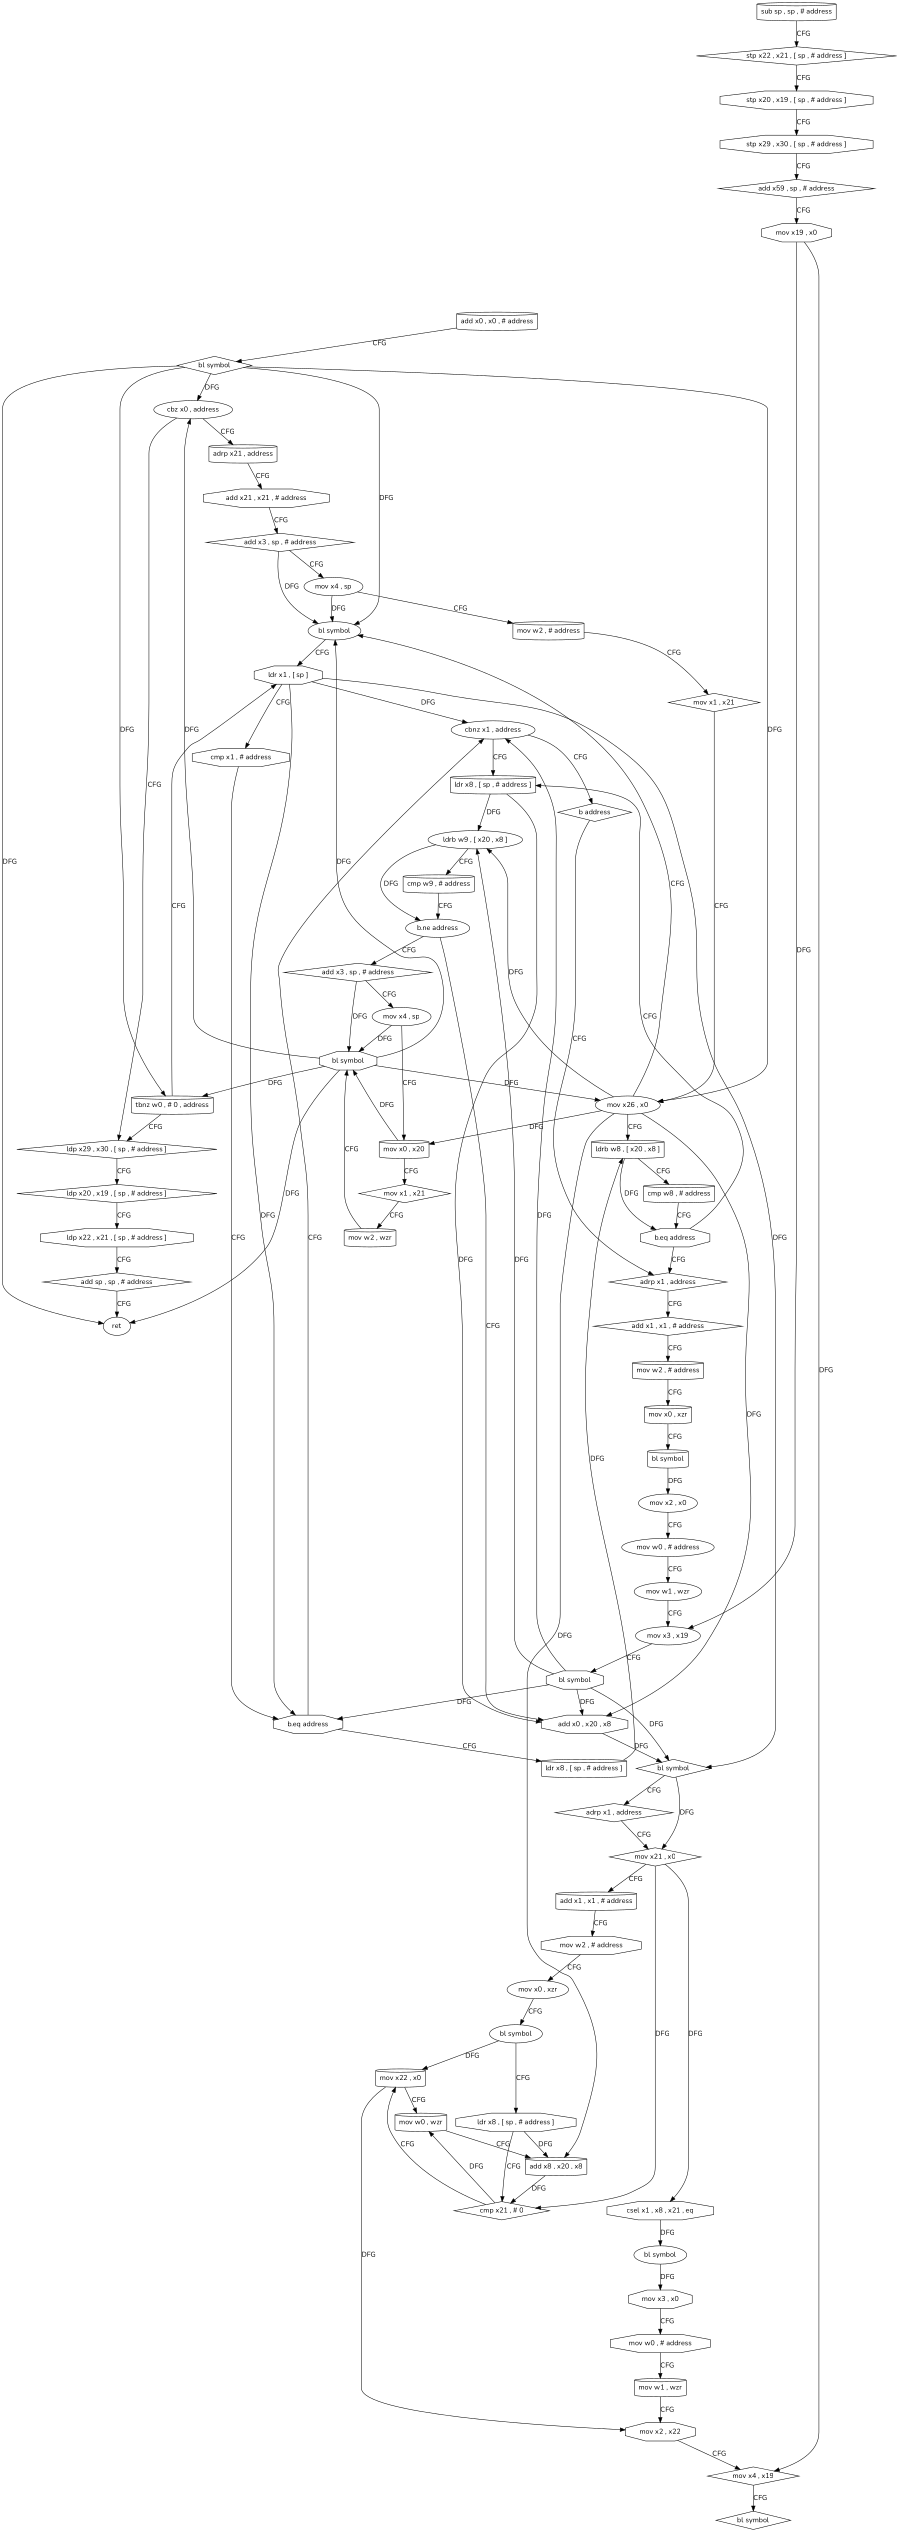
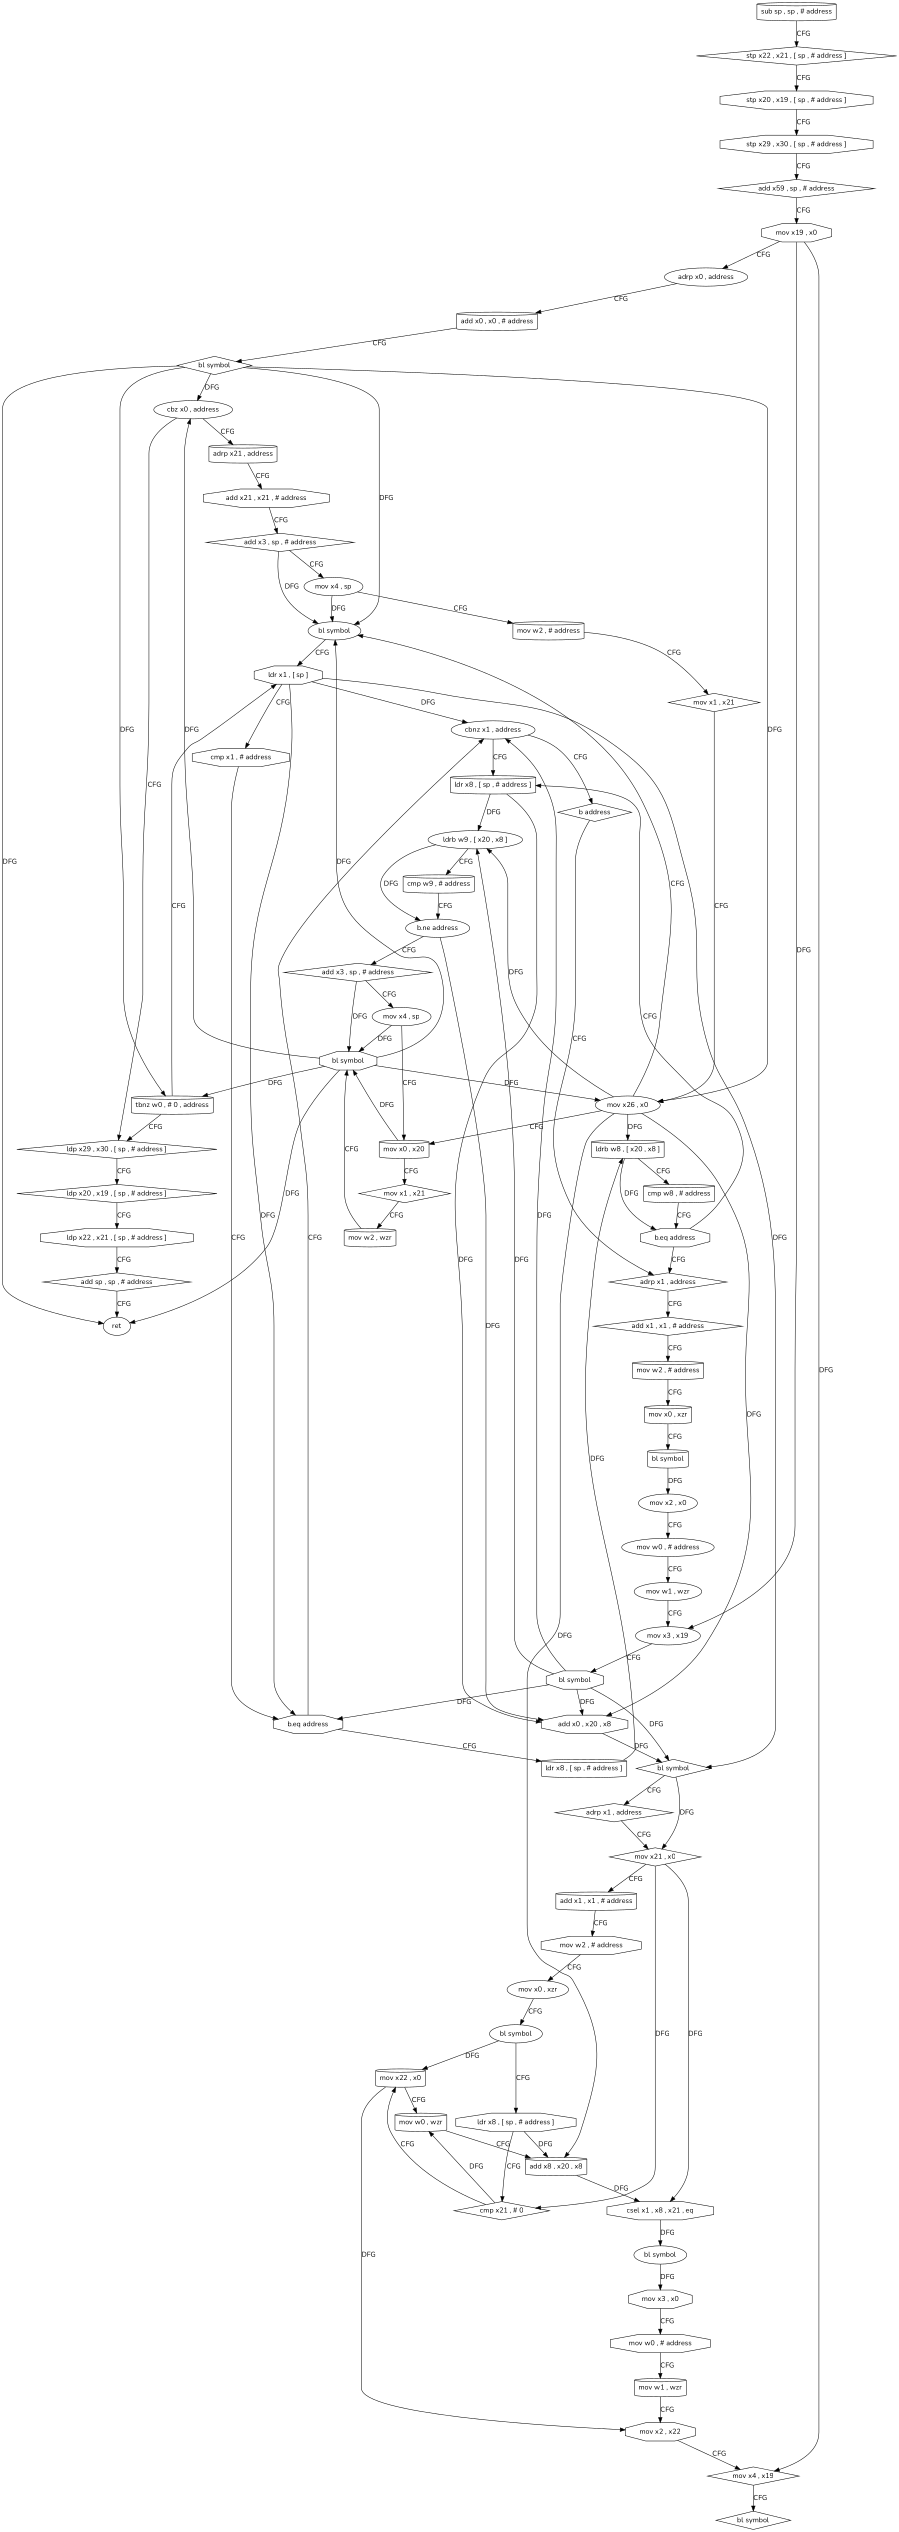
node "adrp x0 , address": added
edge "mov x26 , x0" -> "mov x0 , x20": label "DFG" -> "CFG"
edge "mov x26 , x0" -> "ldrb w8 , [ x20 , x8 ]": label "CFG" -> "DFG"
edge "b.ne address" -> "add x0 , x20 , x8": label "CFG" -> "DFG"
edge "add x8 , x20 , x8" -> "cmp x21 , # 0": now "add x8 , x20 , x8" -> "csel x1 , x8 , x21 , eq"
